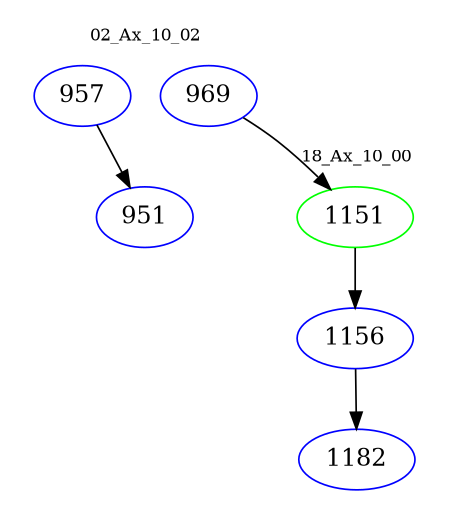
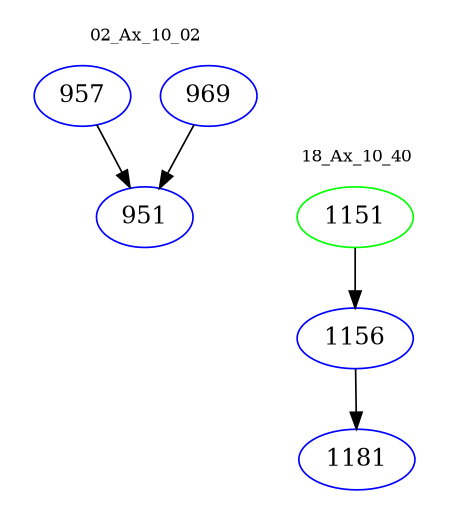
edge "969" -> "1151": now "969" -> "951"
cluster "18_Ax_10_00": label "18_Ax_10_00" -> "18_Ax_10_40"
node "1182": label "1182" -> "1181"
